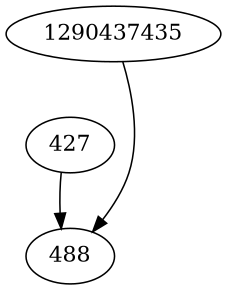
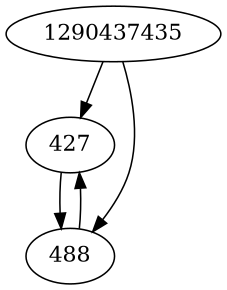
edge "1290437435" -> "427": added
edge "488" -> "427": added
